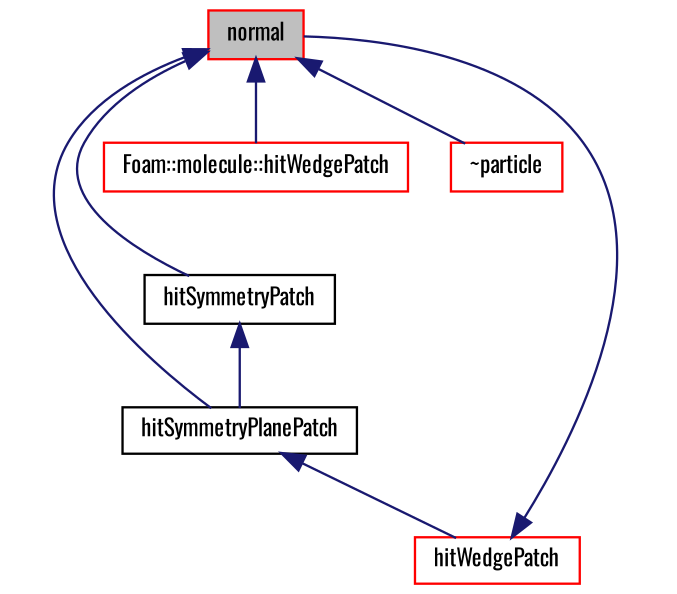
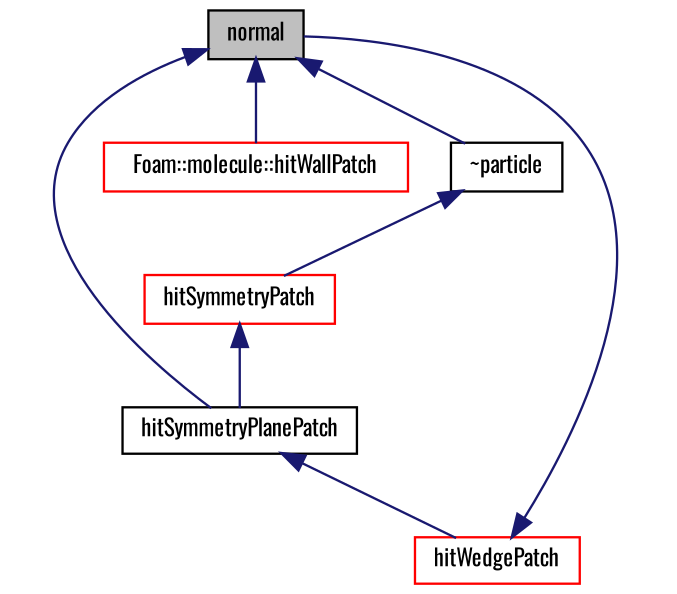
node "normal": color red -> black
node "Foam::molecule::hitWedgePatch": label "Foam::molecule::hitWedgePatch" -> "Foam::molecule::hitWallPatch"
node "~particle": color red -> black
edge "hitSymmetryPatch" -> "normal": now "hitSymmetryPatch" -> "~particle"
node "hitSymmetryPatch": color black -> red
